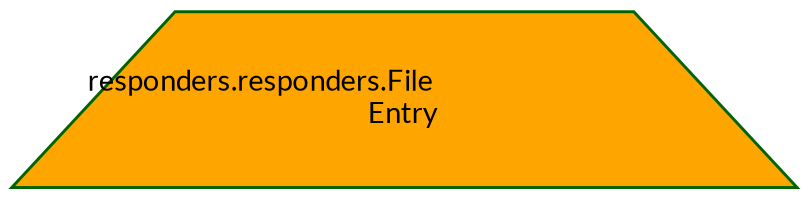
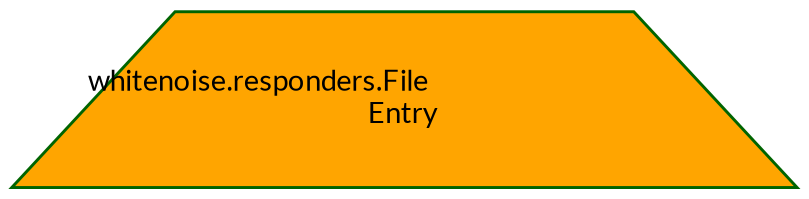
node "responders.responders.File Entry": label "responders.responders.File Entry" -> "whitenoise.responders.File Entry"
